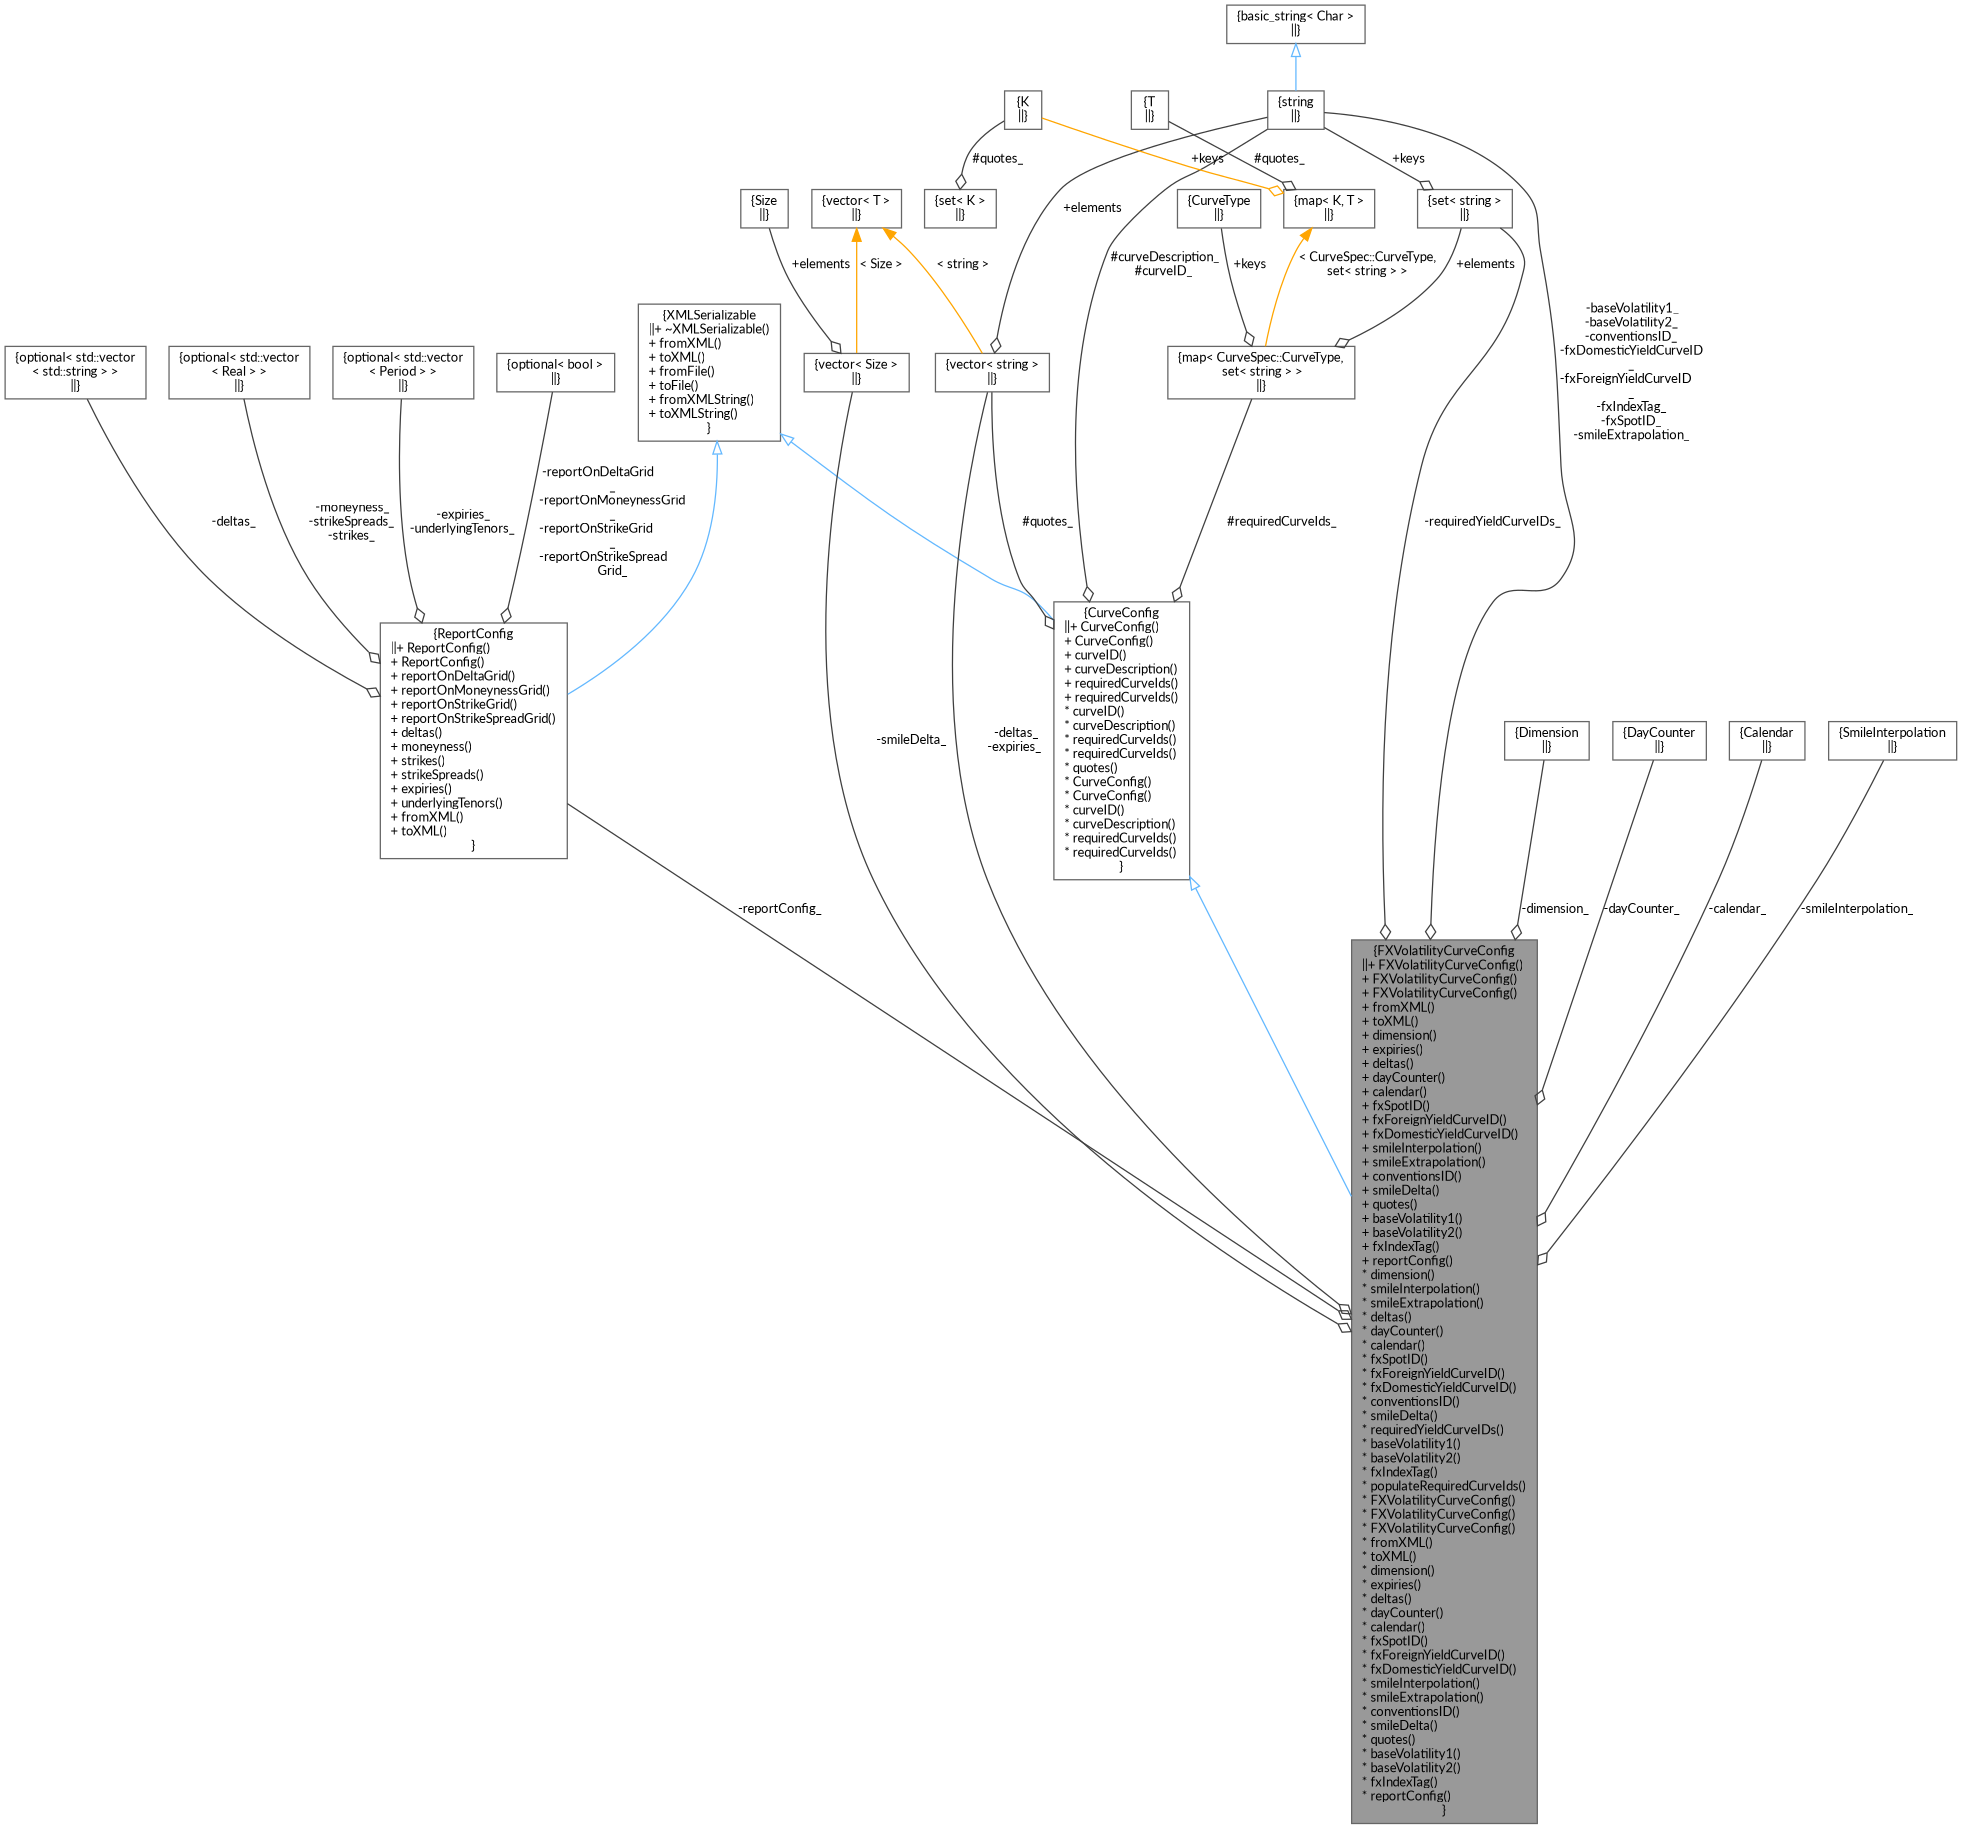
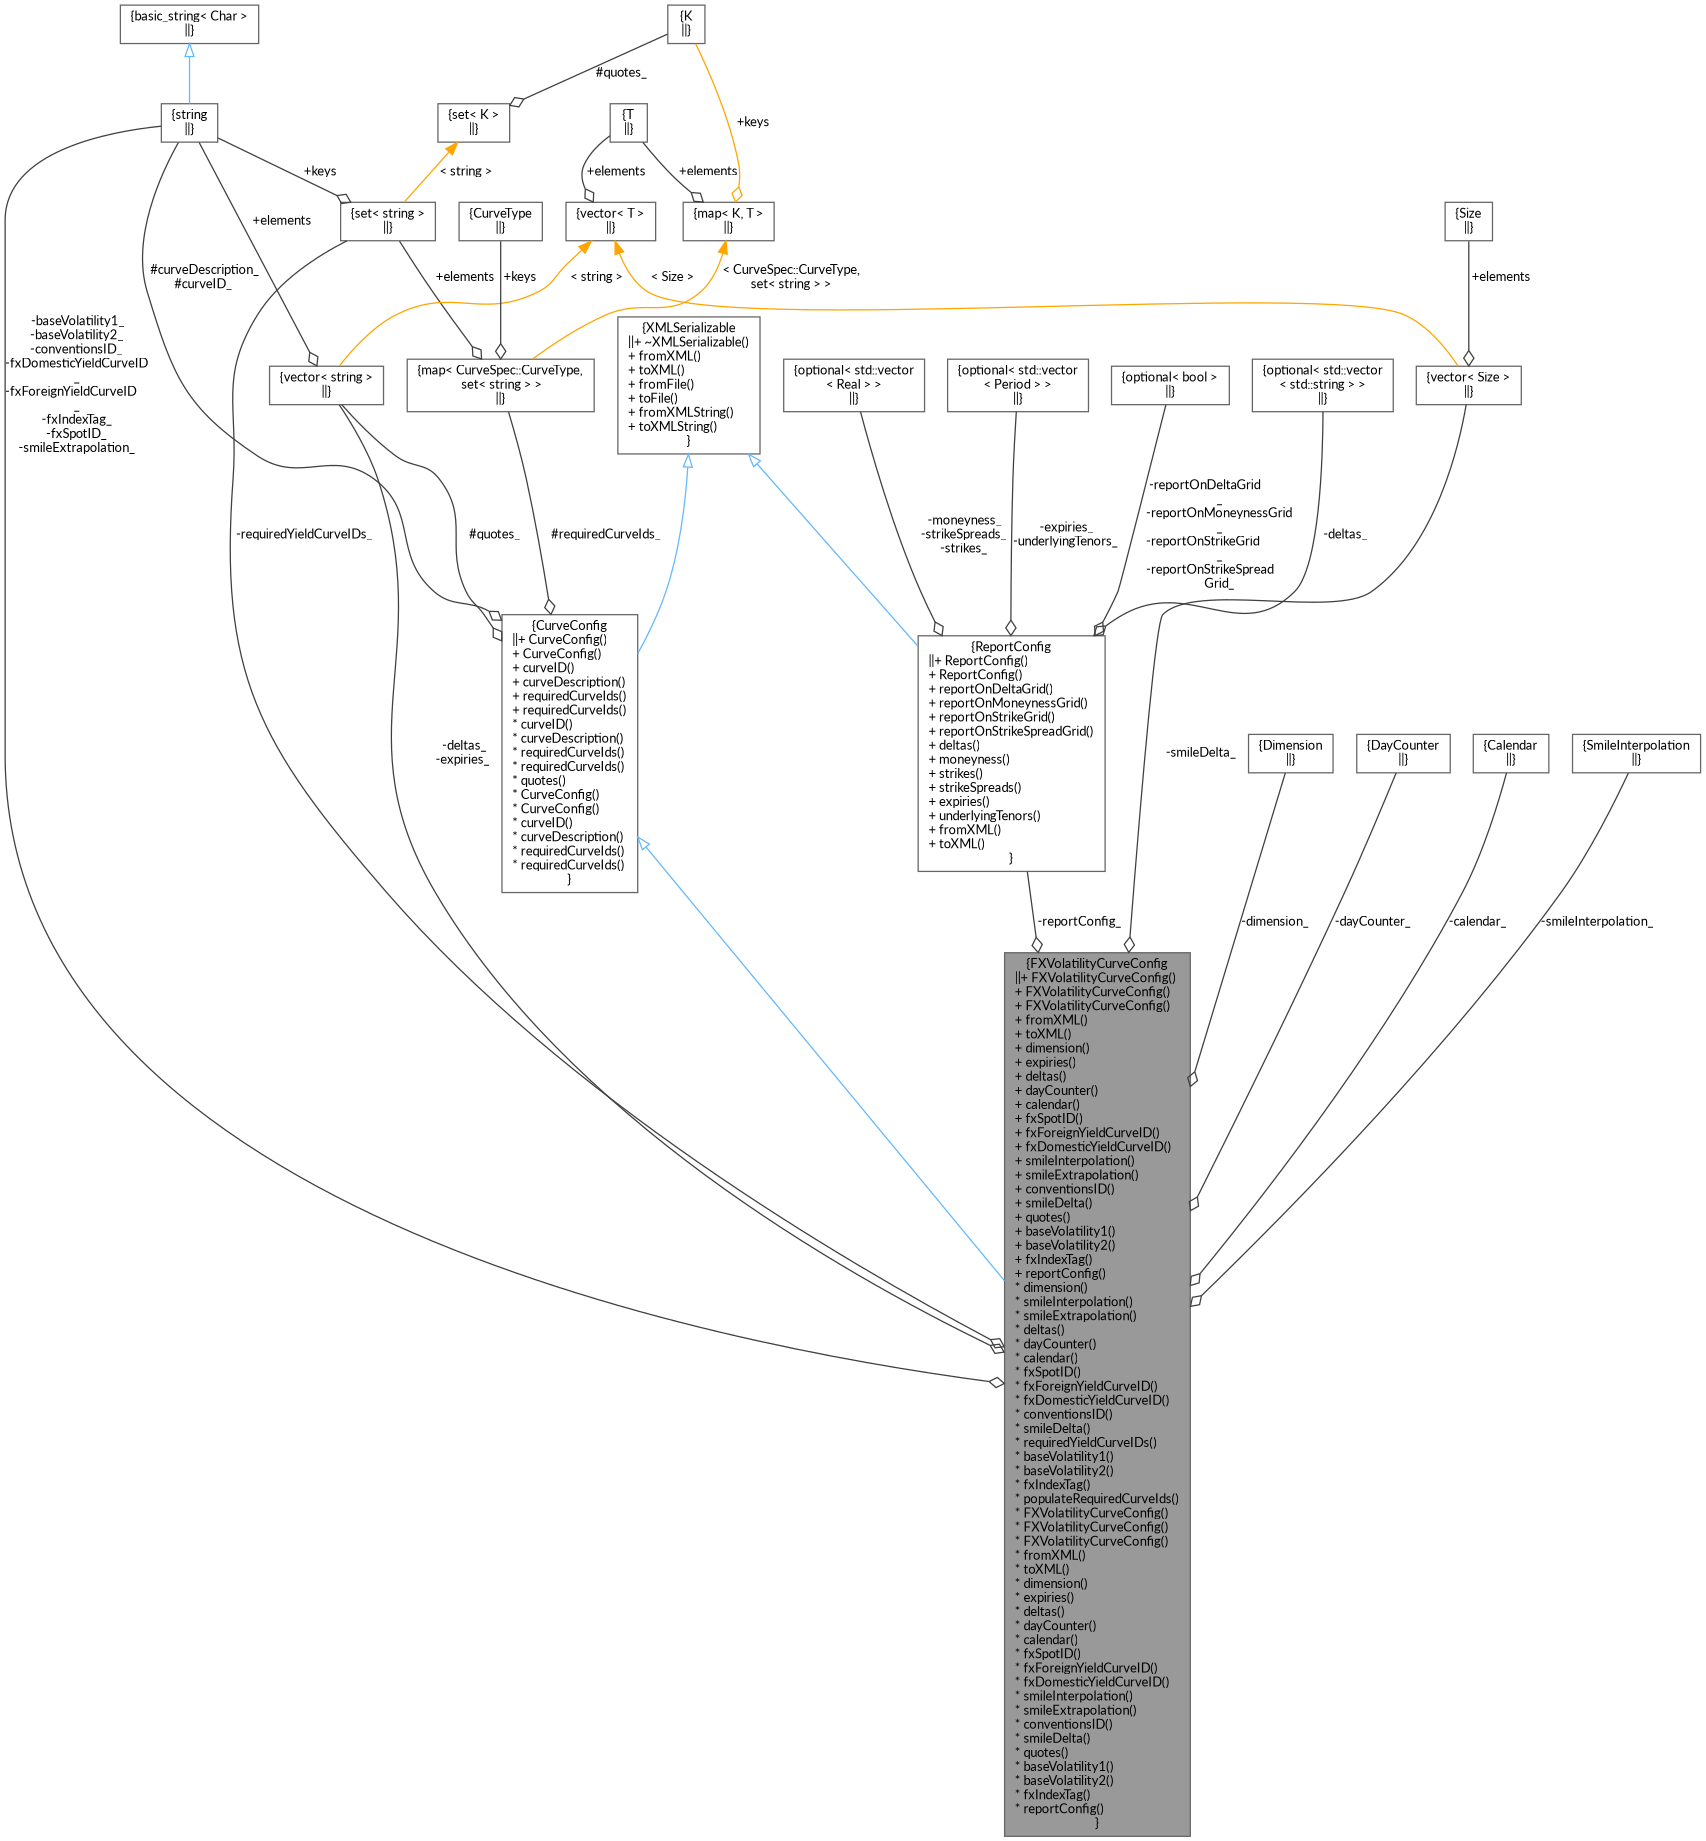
edge "{T ||}" -> "{vector< T > ||}": added, label "+elements"
edge "{T ||}" -> "{map< K, T > ||}": label " #quotes_" -> " +elements"
edge "{set< string > ||}" -> "{set< K > ||}": added, label "< string >"
